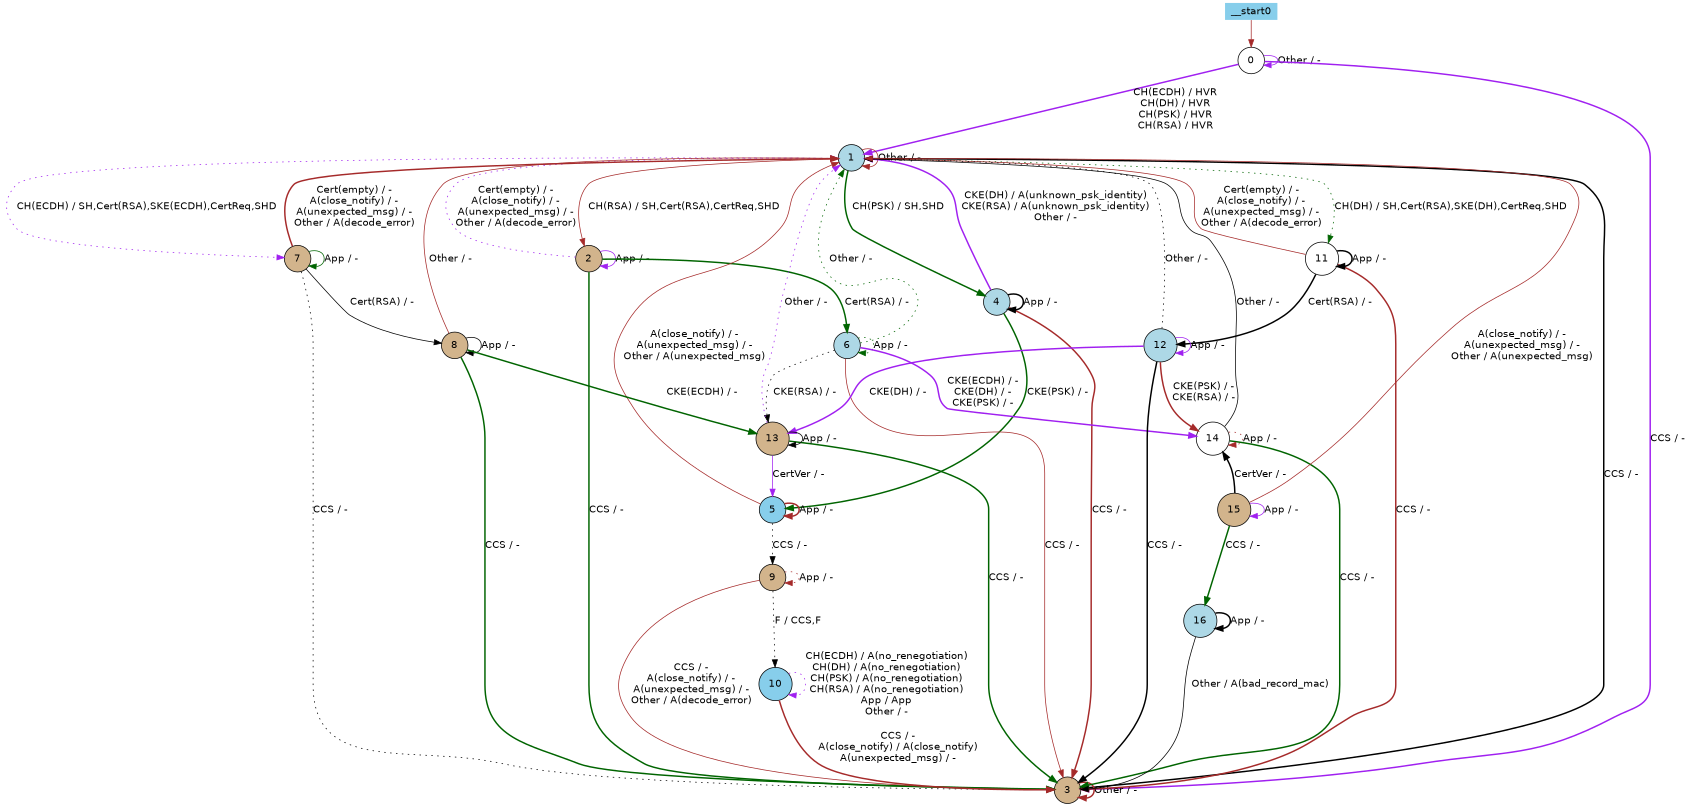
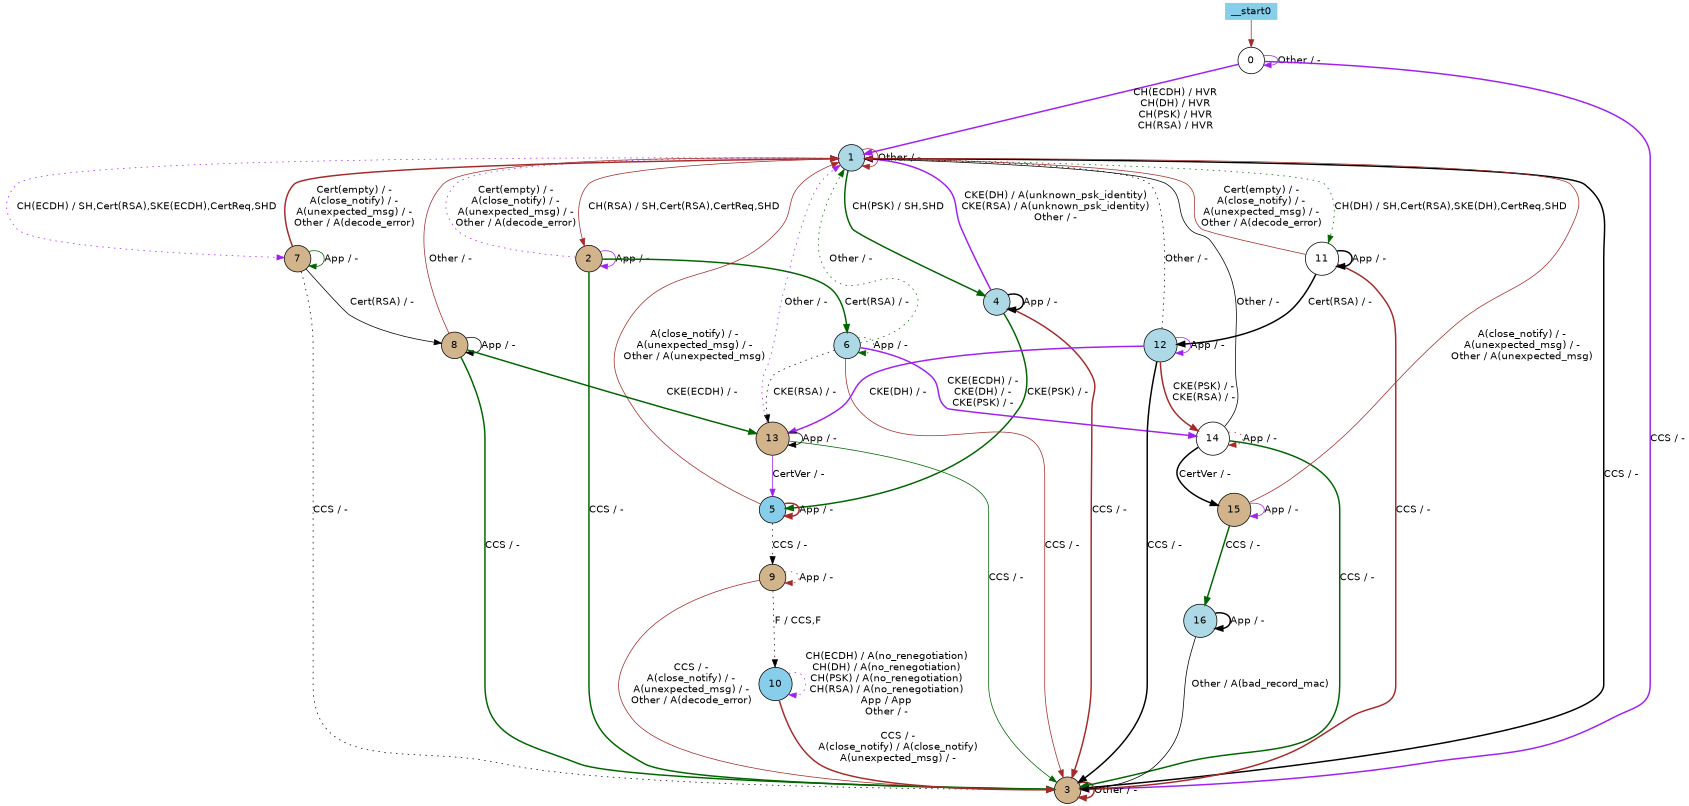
edge "15" -> "14": reversed
edge "13" -> "3": style bold -> solid
